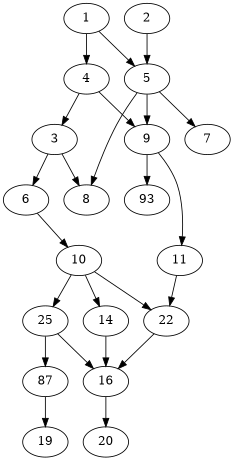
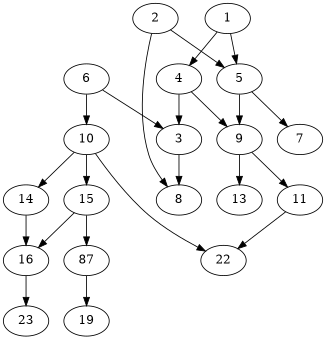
edge "5" -> "8": now "2" -> "8"
edge "3" -> "6": reversed
node "93": label "93" -> "13"
node "25": label "25" -> "15"
edge "22" -> "16": removed
node "20": label "20" -> "23"
